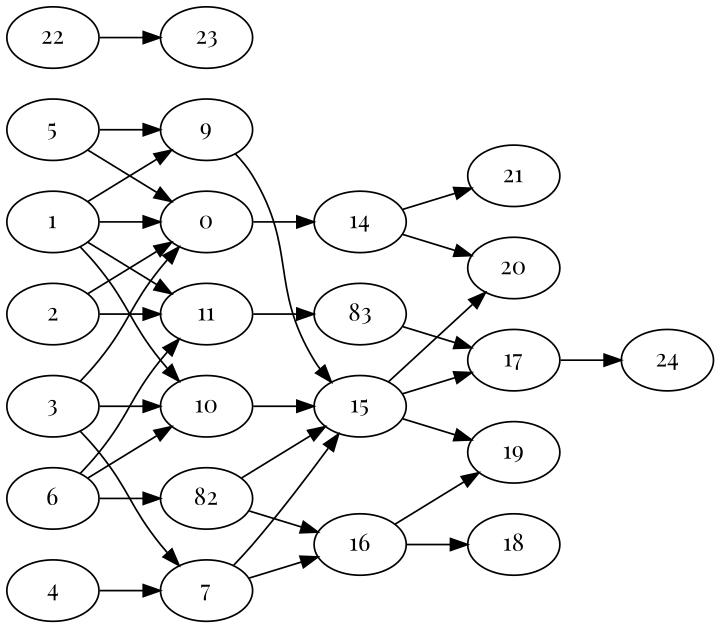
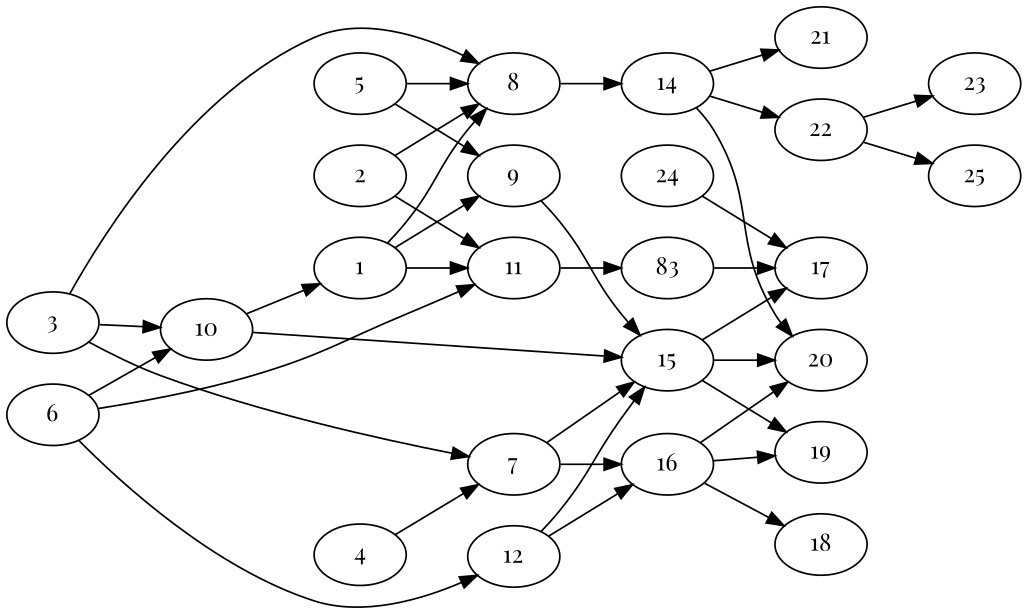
edge "14" -> "22": added
node "25": added
node "0": label "0" -> "8"
edge "1" -> "10": reversed
edge "17" -> "24": reversed
edge "16" -> "20": added
node "82": label "82" -> "12"
